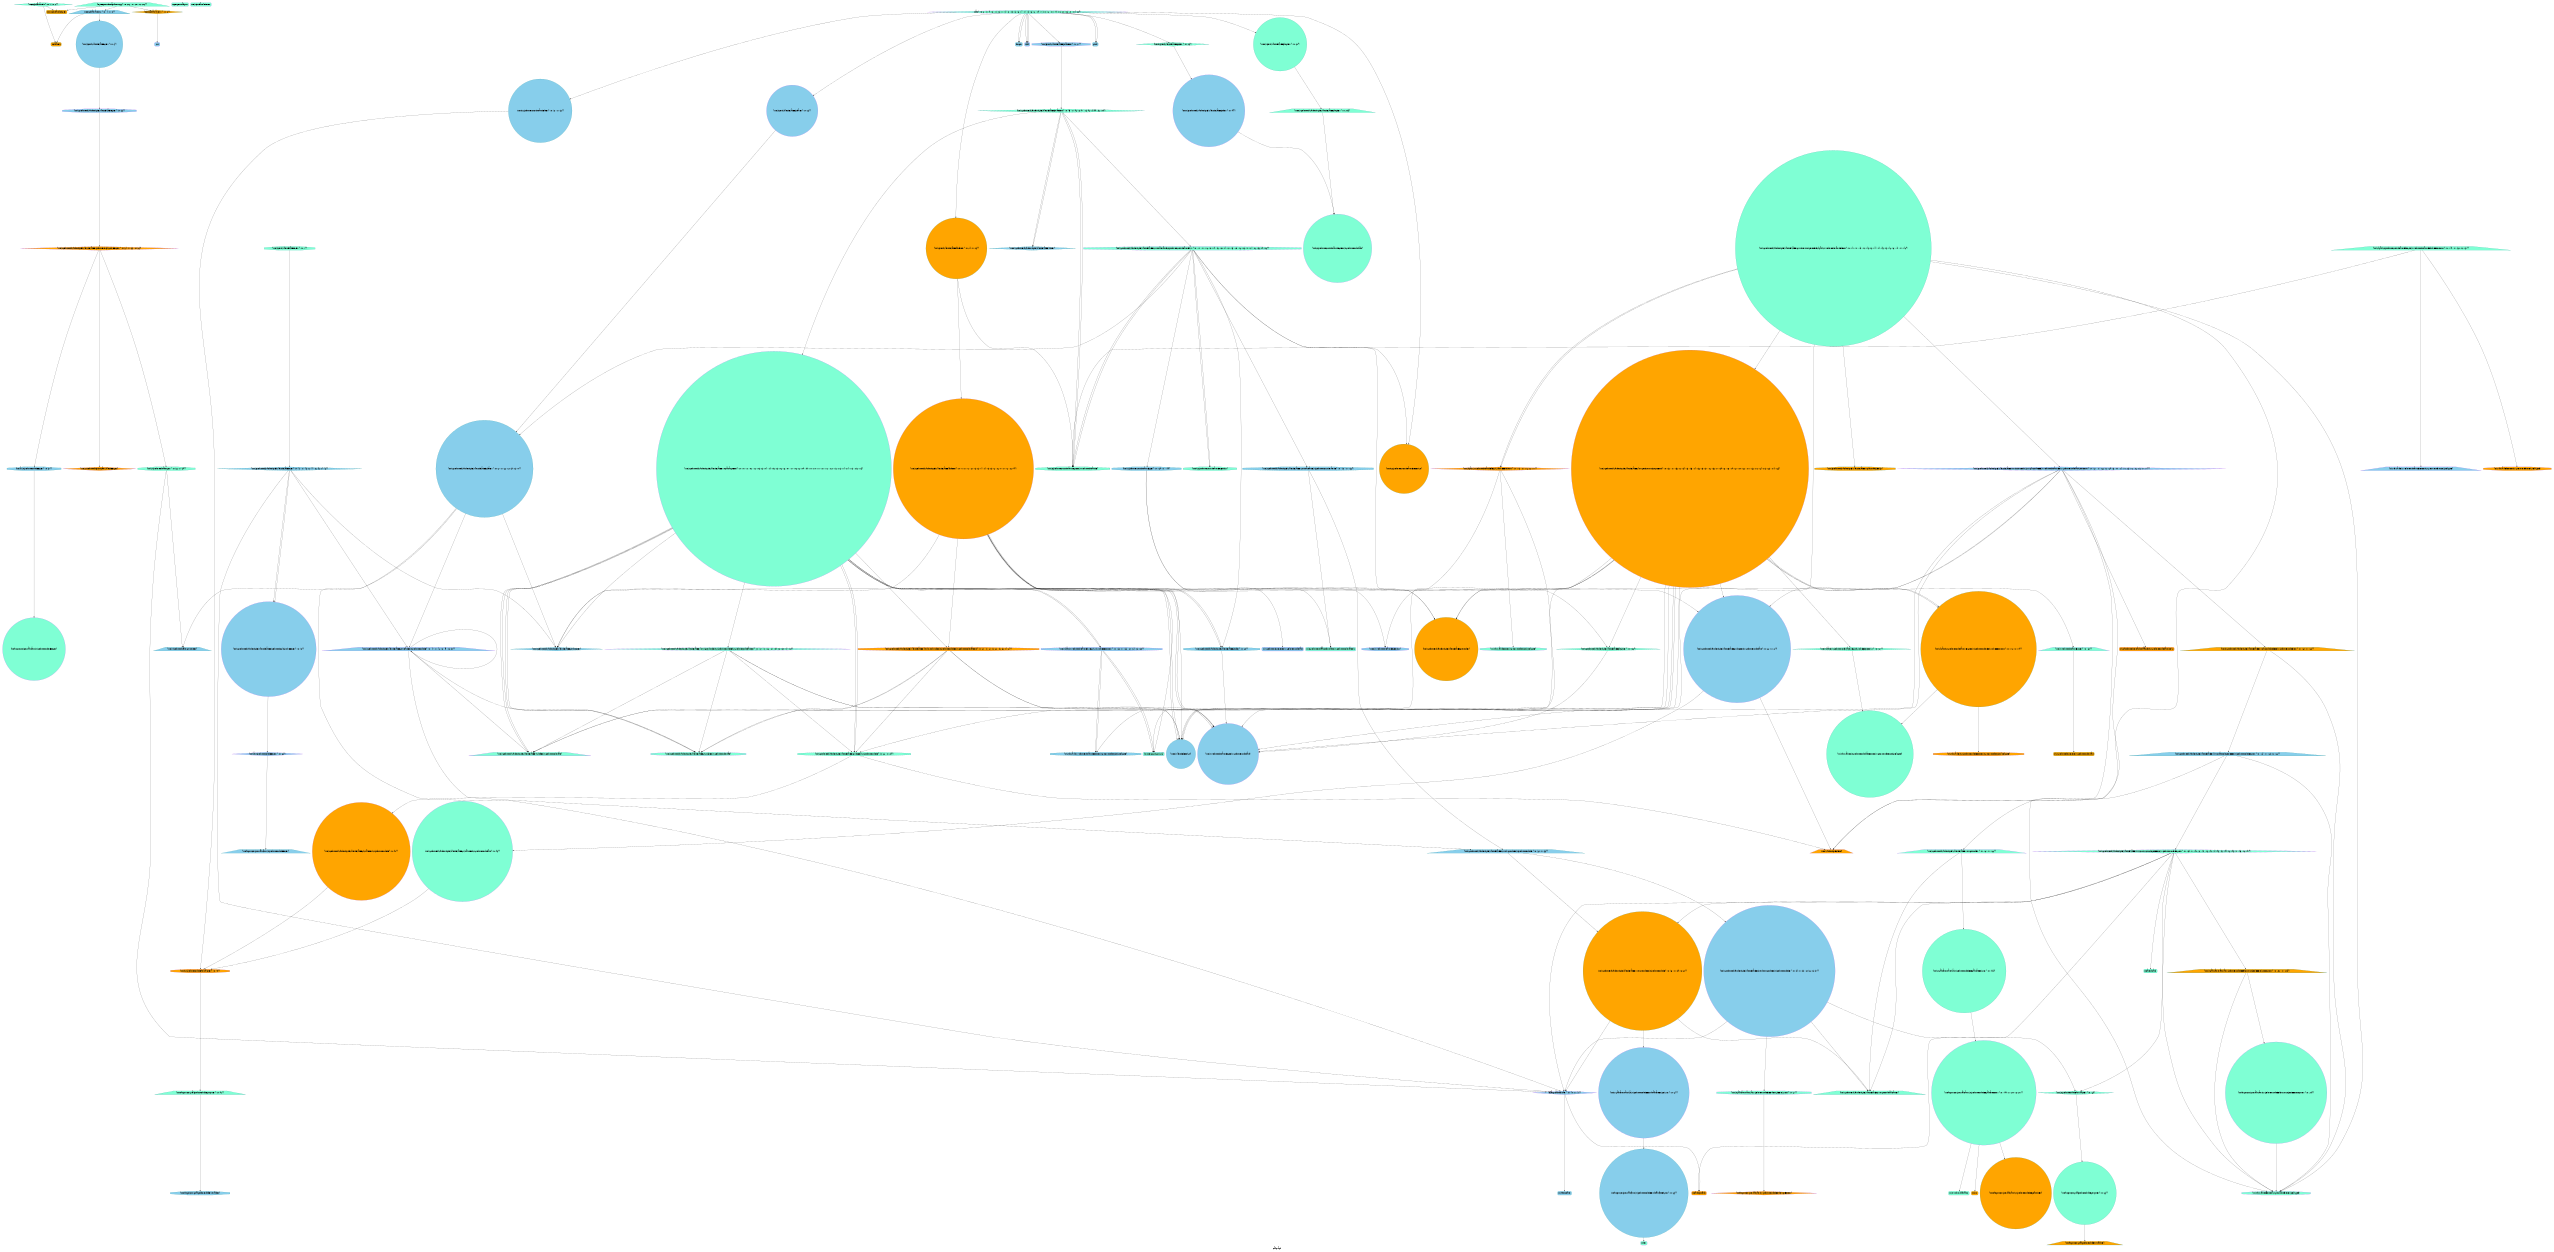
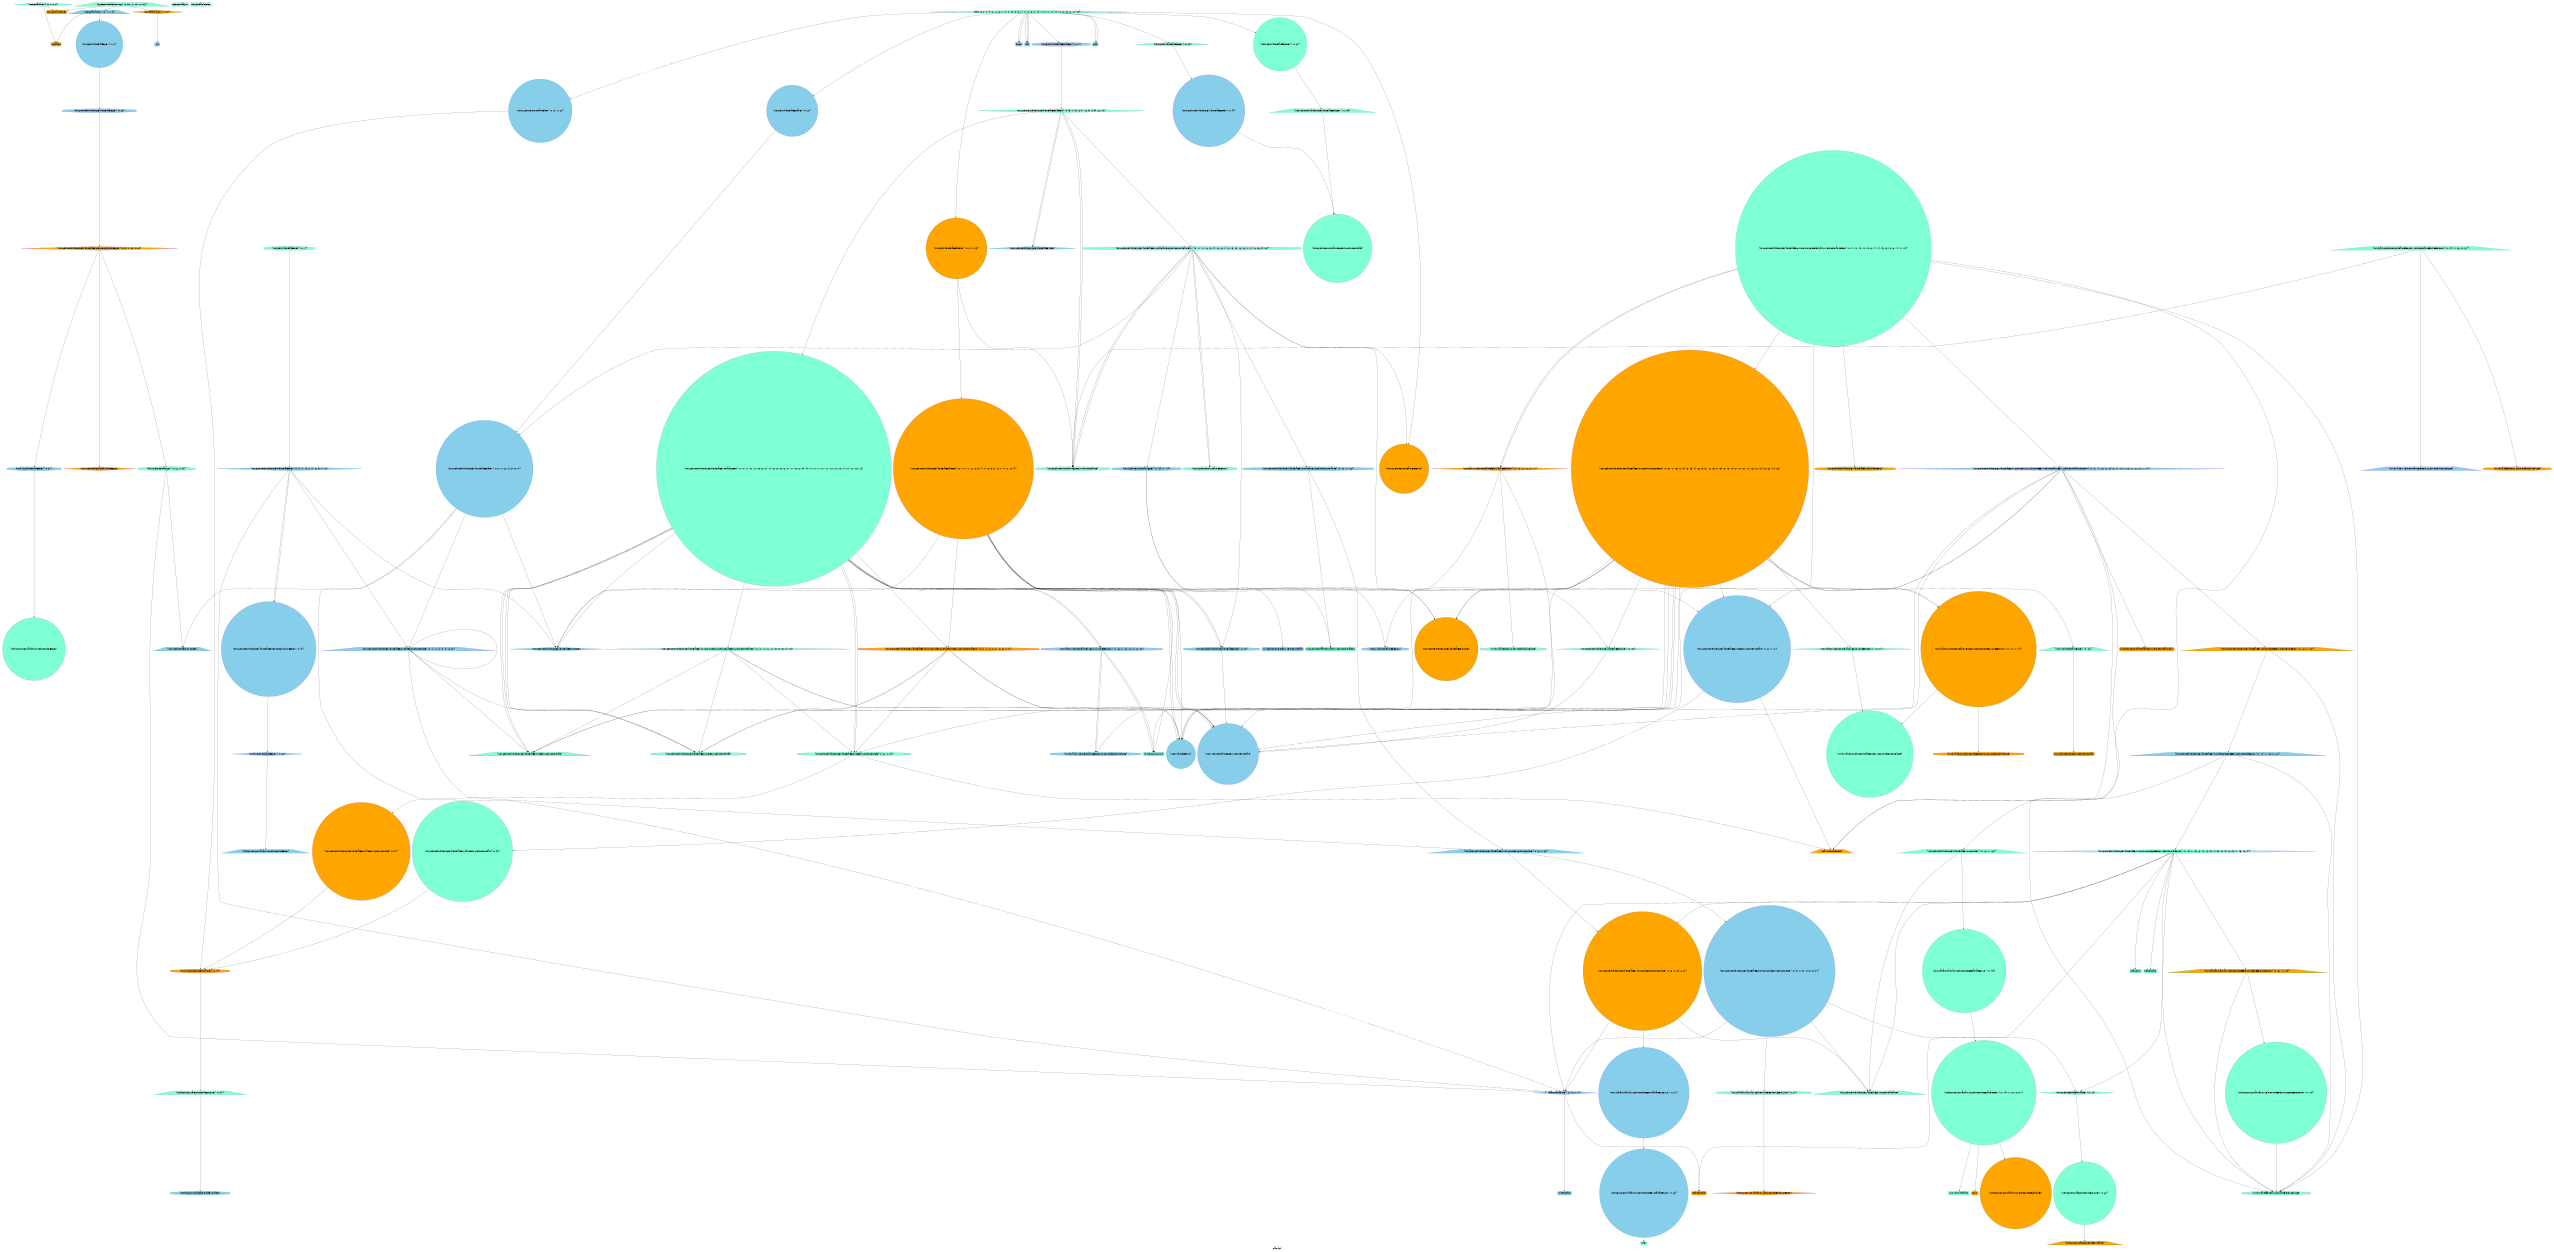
node "__cxa_rethrow": added
